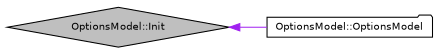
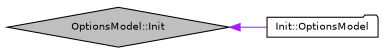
node "OptionsModel::OptionsModel": label "OptionsModel::OptionsModel" -> "Init::OptionsModel"
